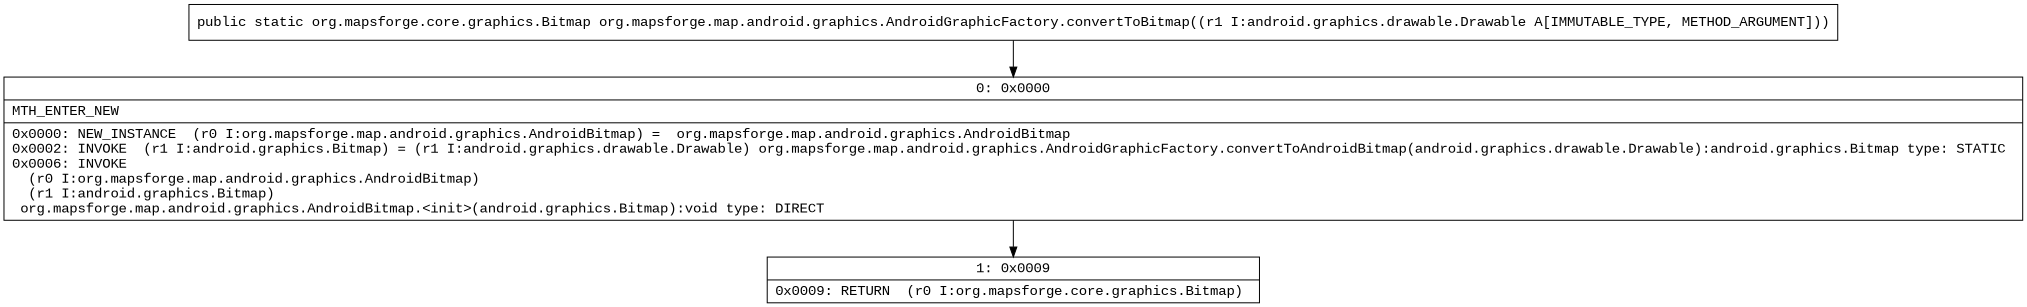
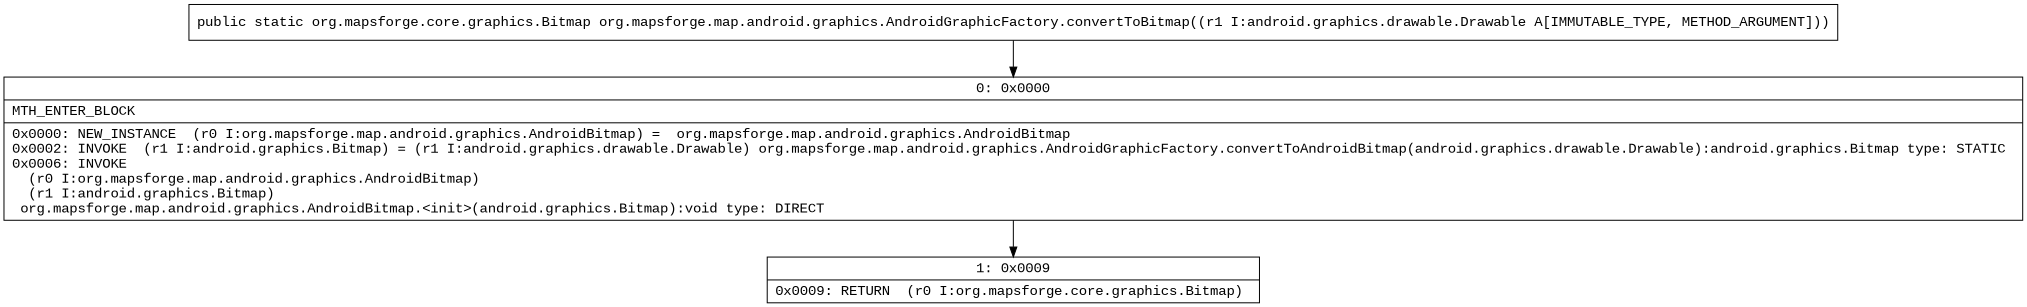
node "0: 0x0000": text "MTH_ENTER_NEW" -> "MTH_ENTER_BLOCK"
